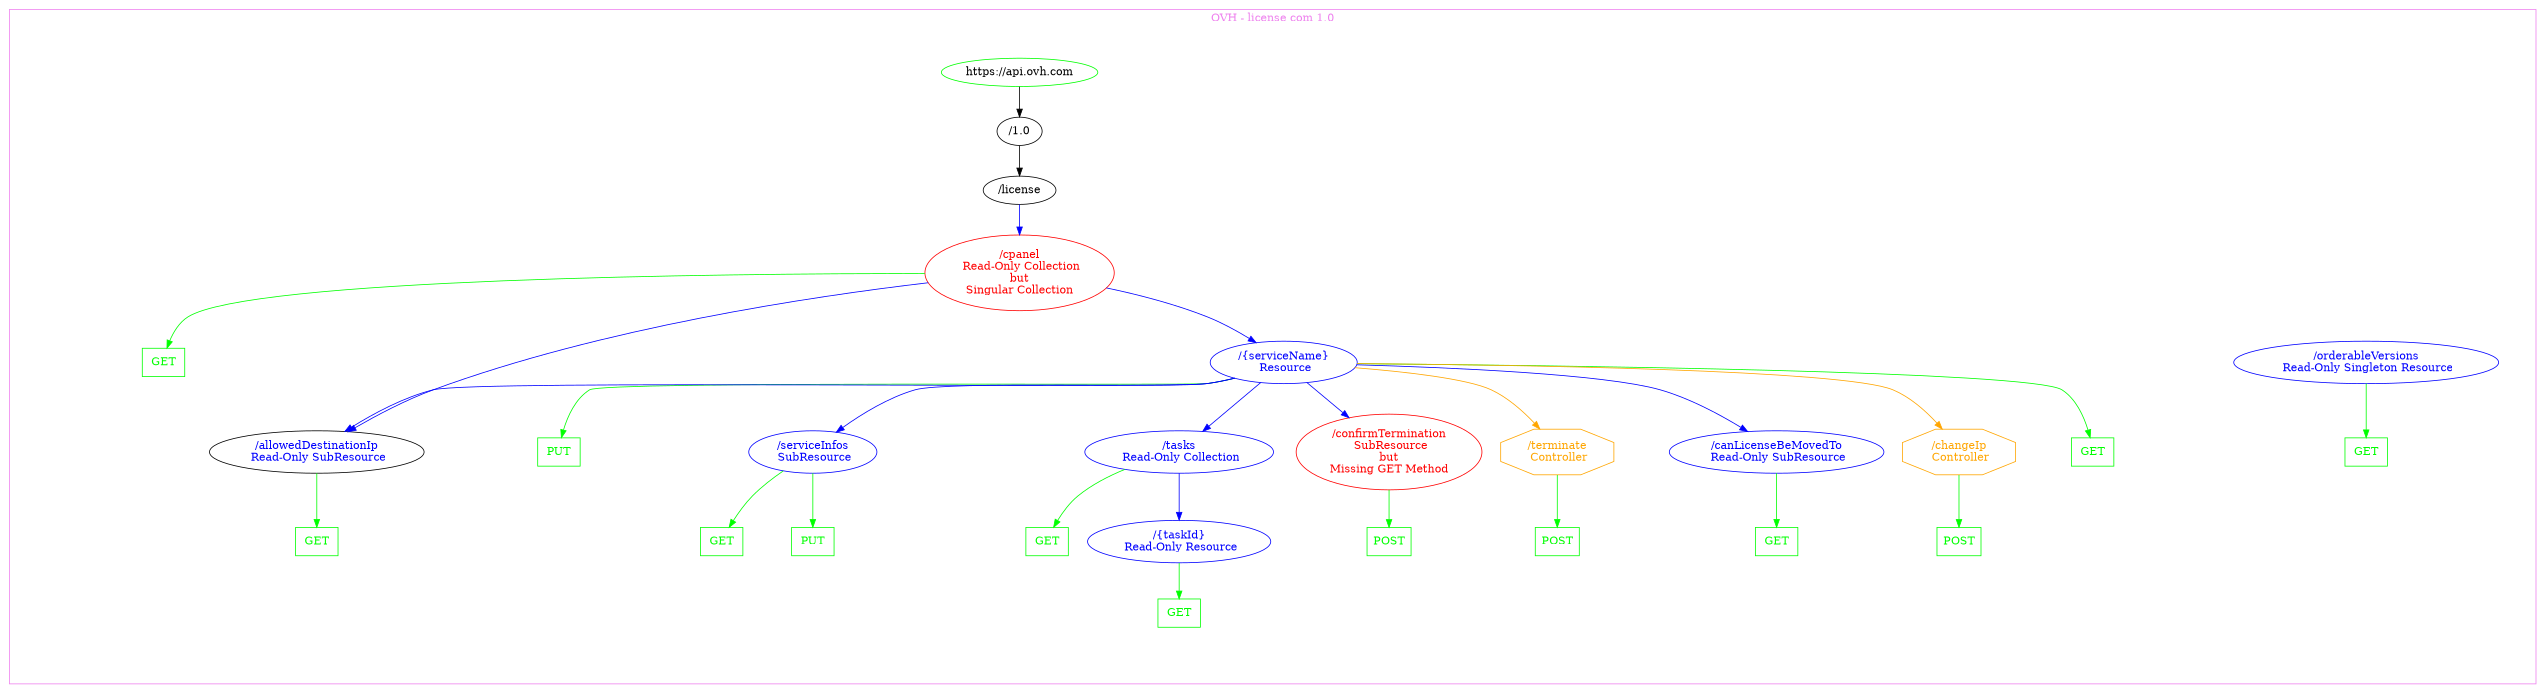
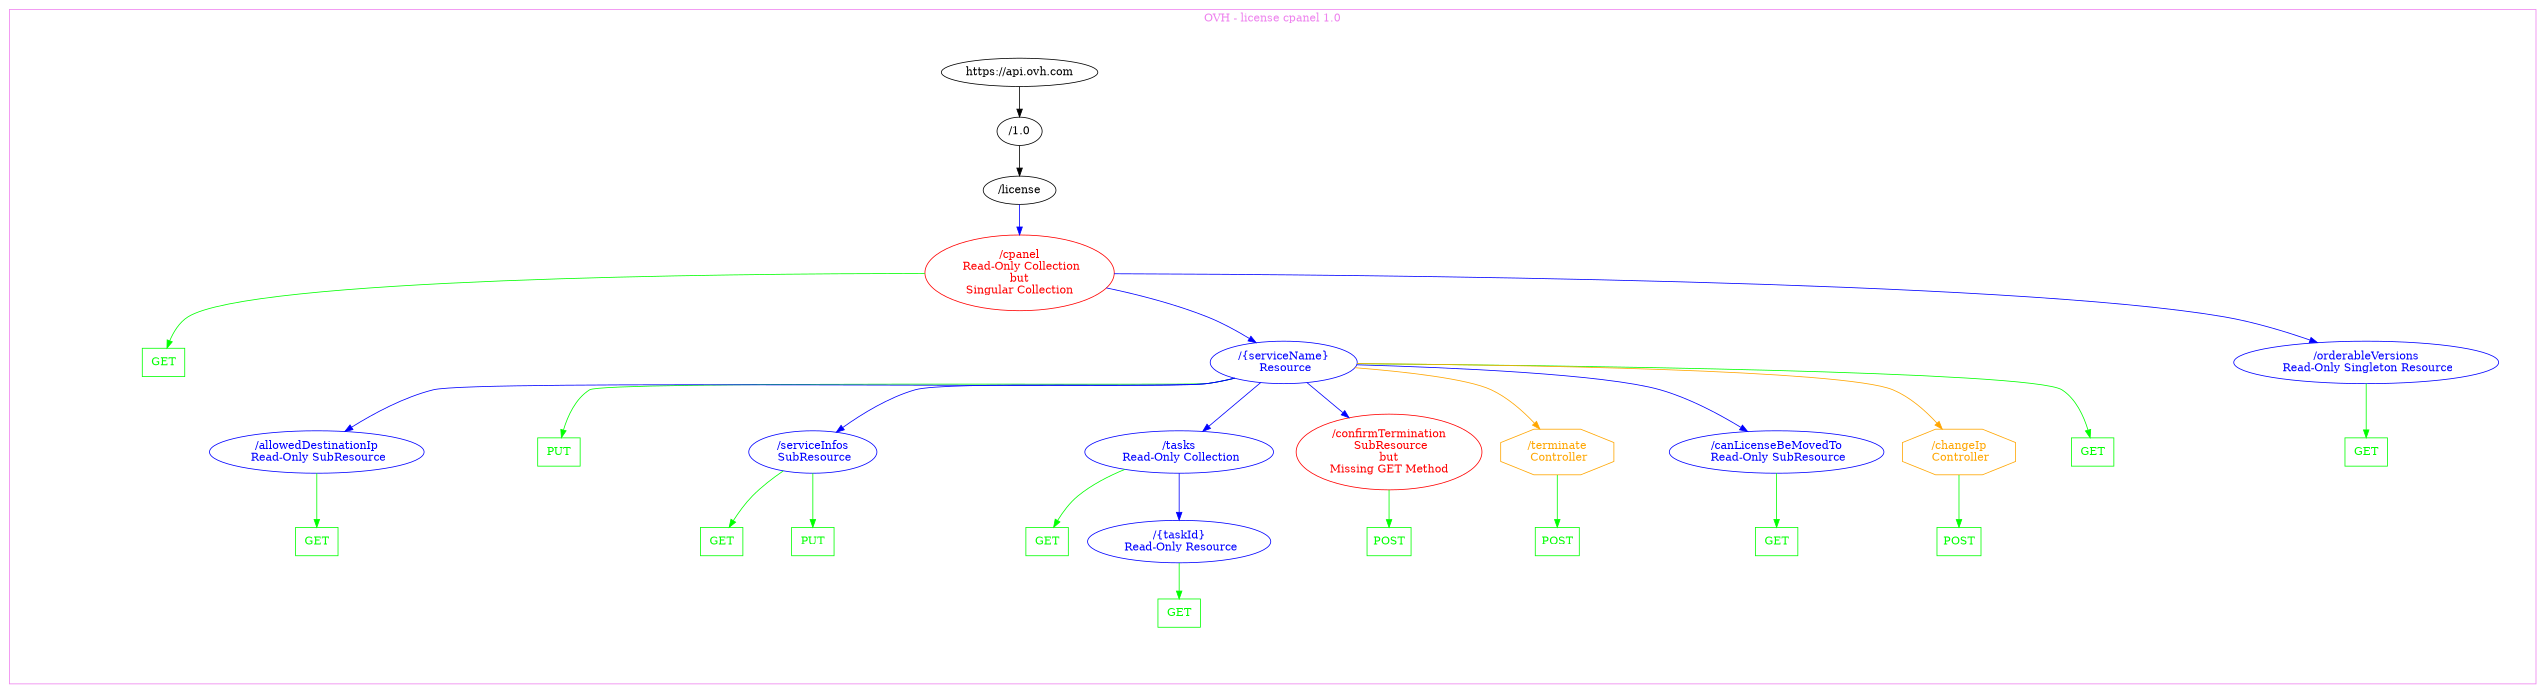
cluster "OVH - license com 1.0": label "OVH - license com 1.0" -> "OVH - license cpanel 1.0"
node "https://api.ovh.com": color green -> black
edge "/cpanel Read-Only Collection but Singular Collection" -> "/allowedDestinationIp Read-Only SubResource": now "/cpanel Read-Only Collection but Singular Collection" -> "/orderableVersions Read-Only Singleton Resource"
node "/allowedDestinationIp Read-Only SubResource": color black -> blue
